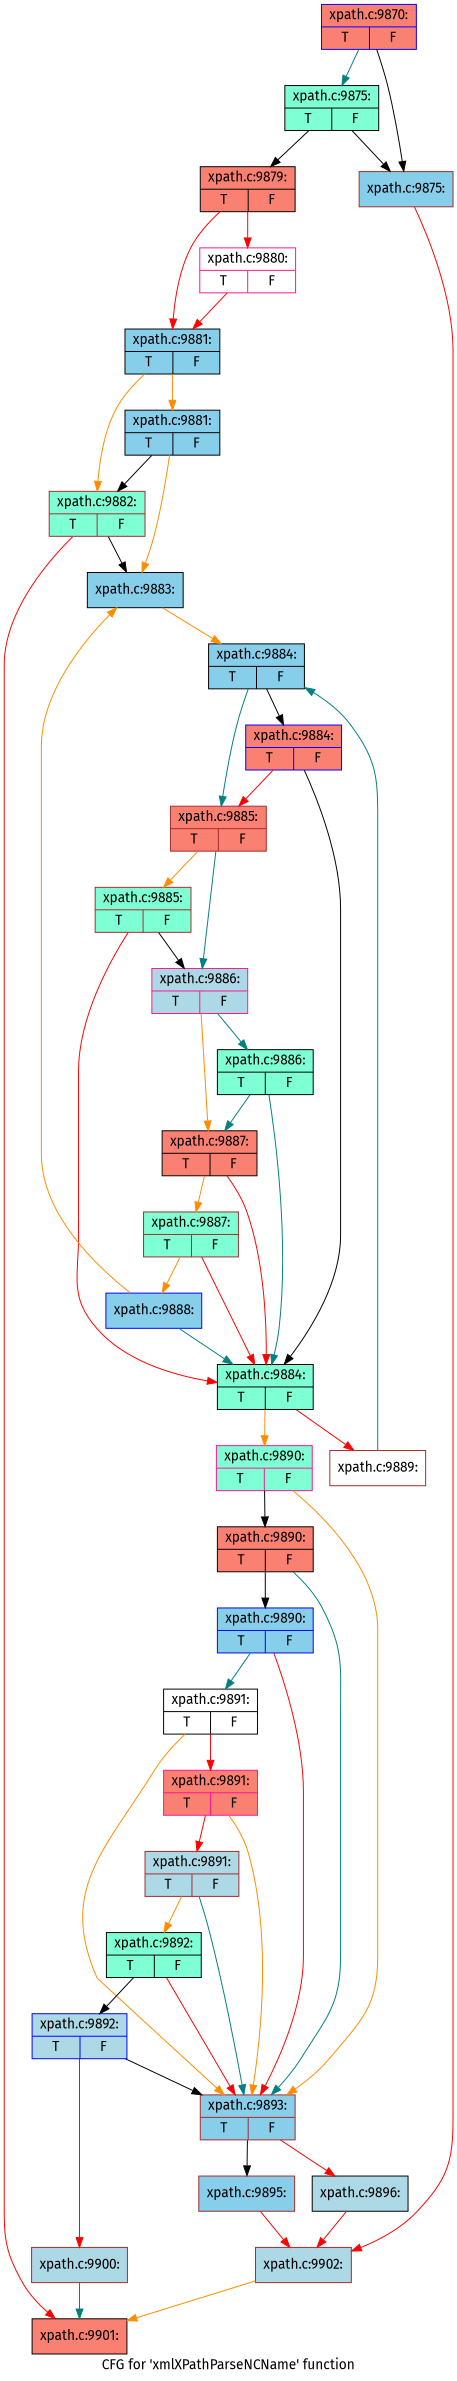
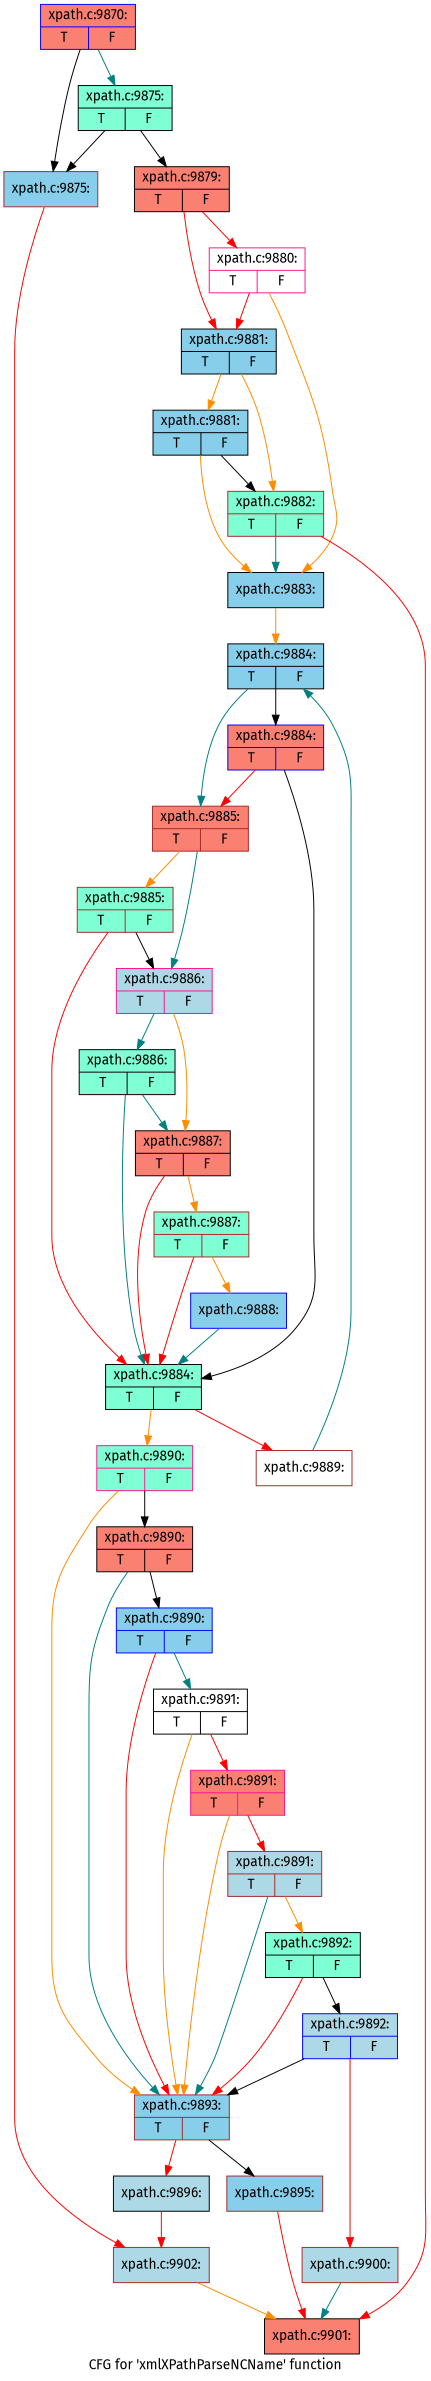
edge "xpath.c:9882:" -> "xpath.c:9883:": color black -> teal
edge "xpath.c:9888:" -> "xpath.c:9883:": now "xpath.c:9880:" -> "xpath.c:9883:"
edge "xpath.c:9895:" -> "xpath.c:9902:": now "xpath.c:9895:" -> "xpath.c:9901:"
